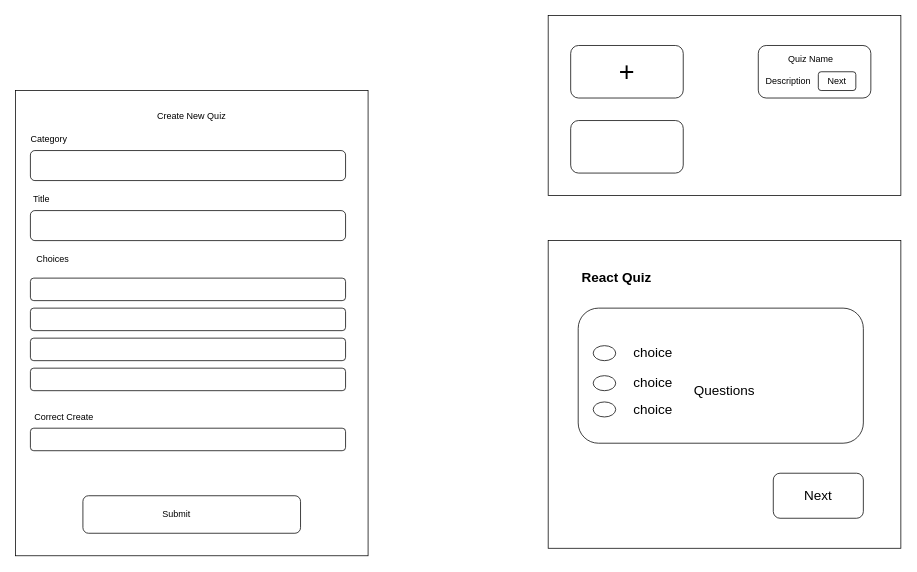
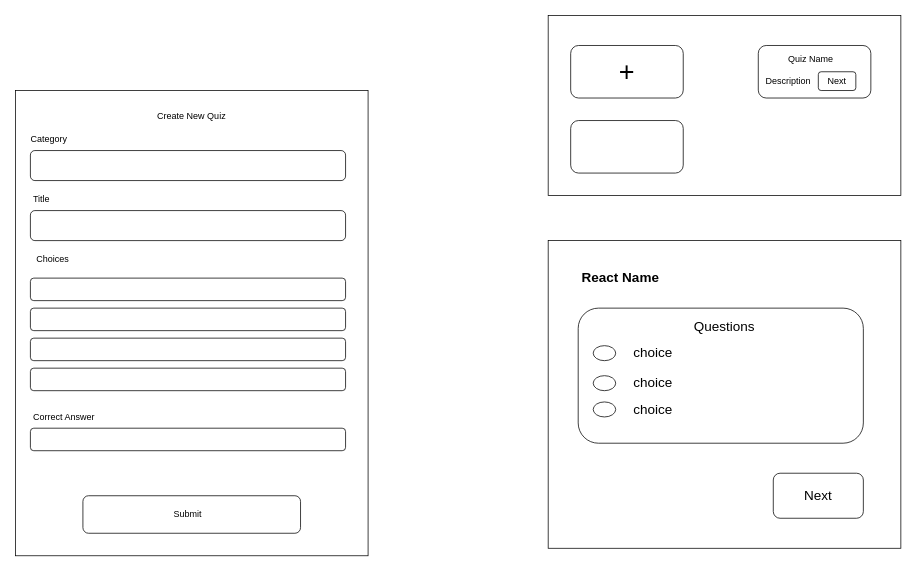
node "React Quiz": label "React Quiz" -> "React Name"
node "Questions": moved (724, 390) -> (724, 327)
node "Correct Create": label "Correct Create" -> "Correct Answer"
node "Submit": moved (177, 514) -> (188, 514)
